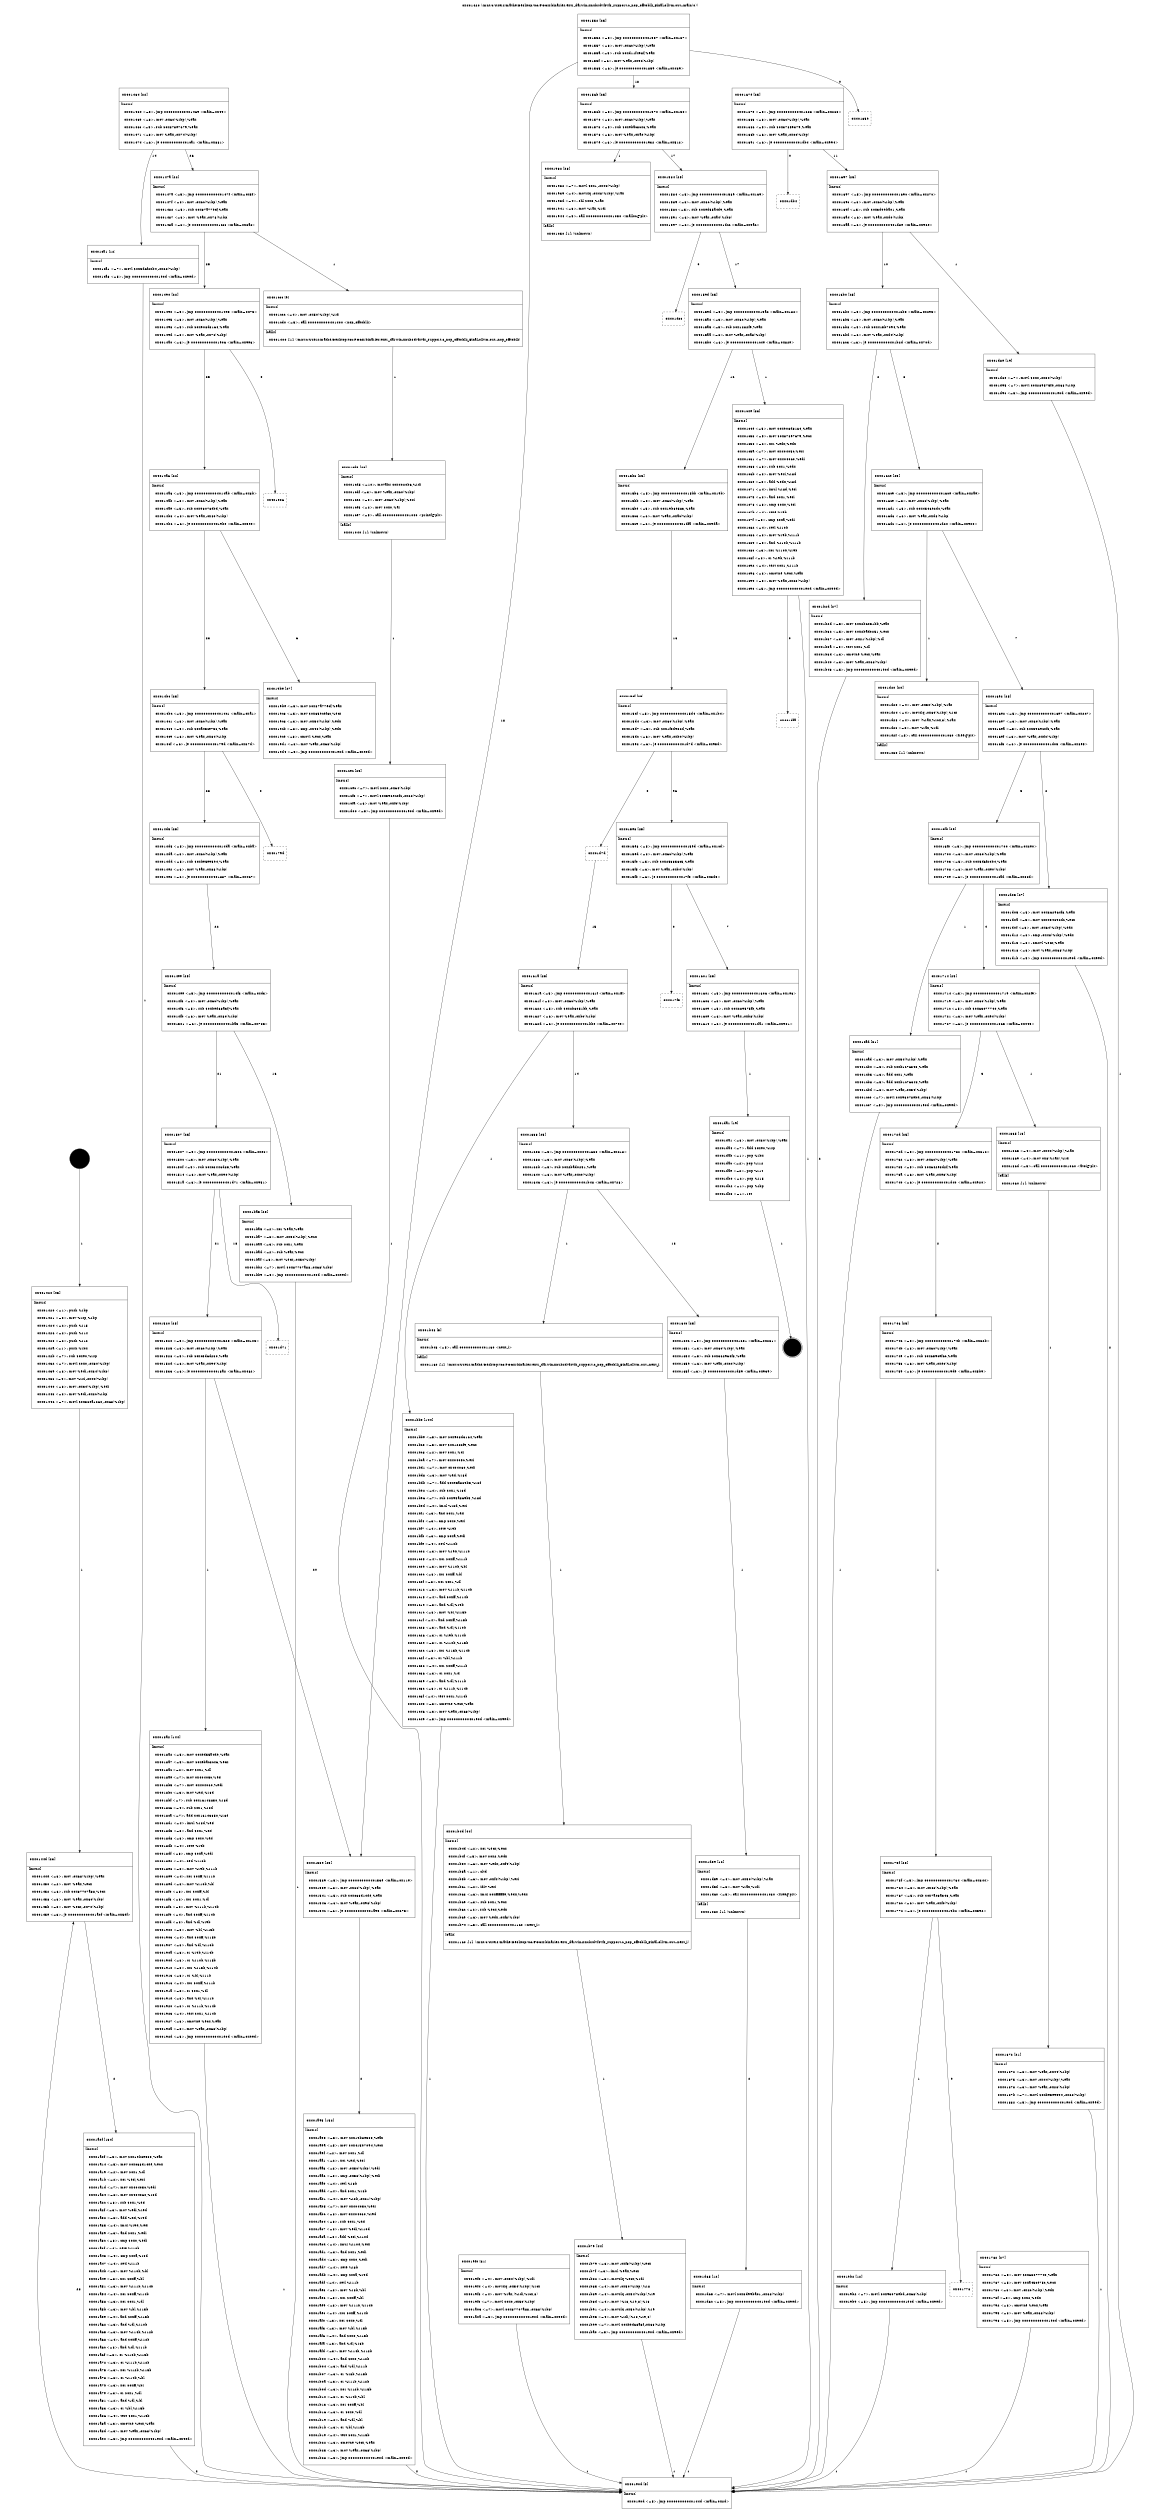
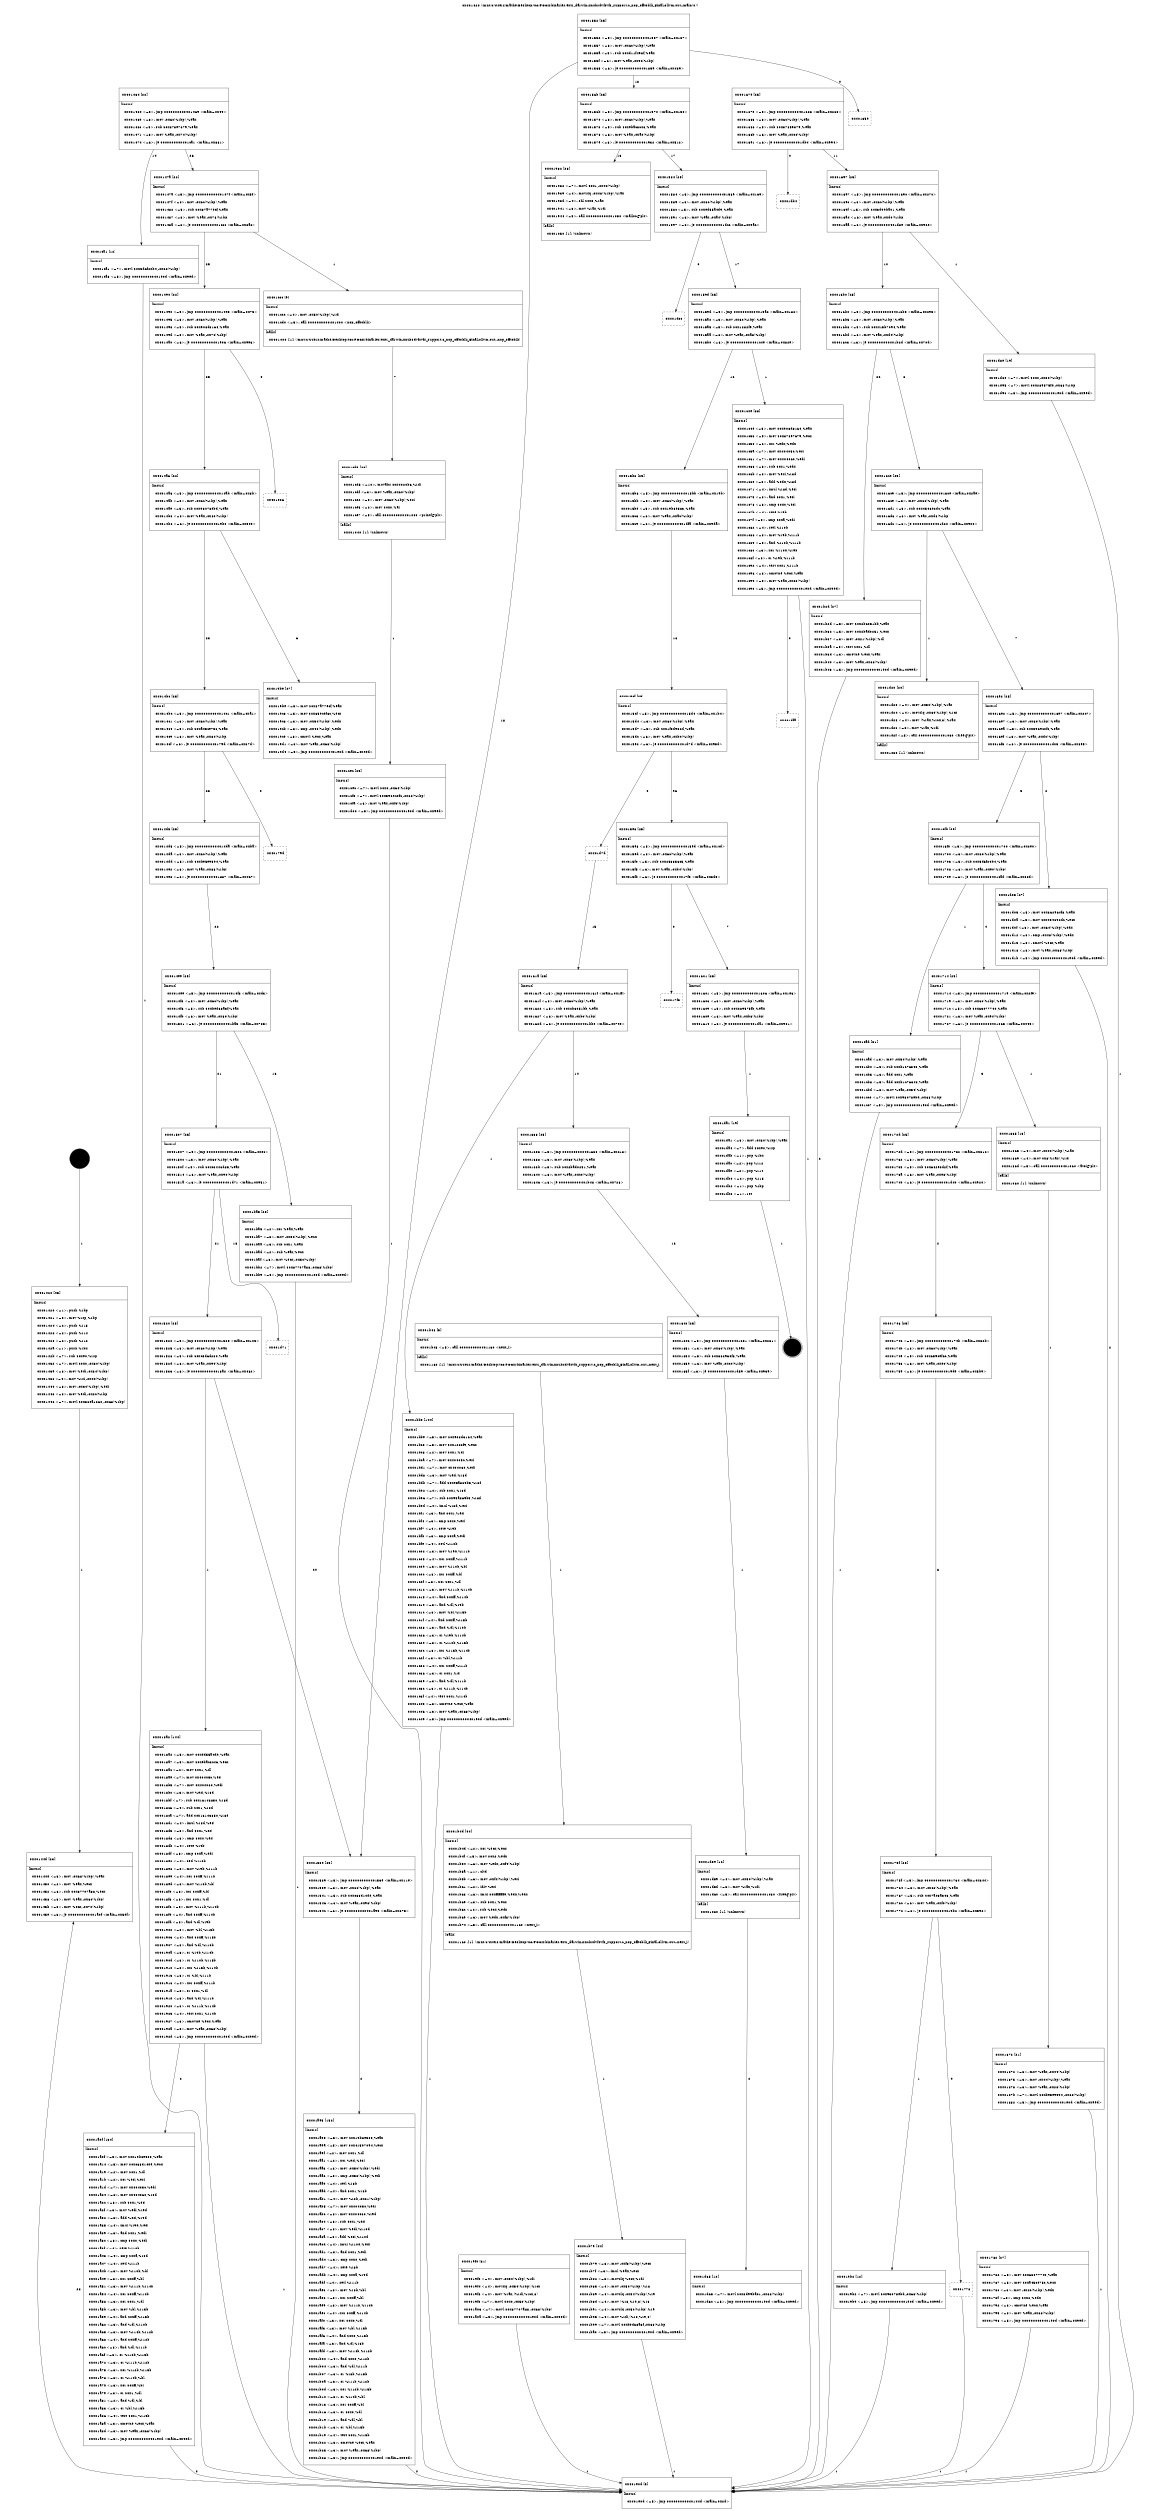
edge "0x40156b [25]" -> "0x401932 [23]": label " 1" -> " 13"
edge "0x401ccc [9]" -> "0x401cd5 [23]": label " 1" -> " 7"
edge "0x4016b0 [25]" -> "0x401b2d [27]": label " 2" -> " 26"
edge "0x401633 [25]" -> "0x401b48 [5]": removed, label "1"
edge "0x401746 [25]" -> "0x40175f [25]": label " 1" -> " 6"
edge "0x40144d [23]" -> "0x401a0f [134]": now "0x4018a2 [144]" -> "0x401a0f [134]"
edge "0x401d65 [12]" -> "0x401e0d [5]": now "0x401778" -> "0x401e0d [5]"
